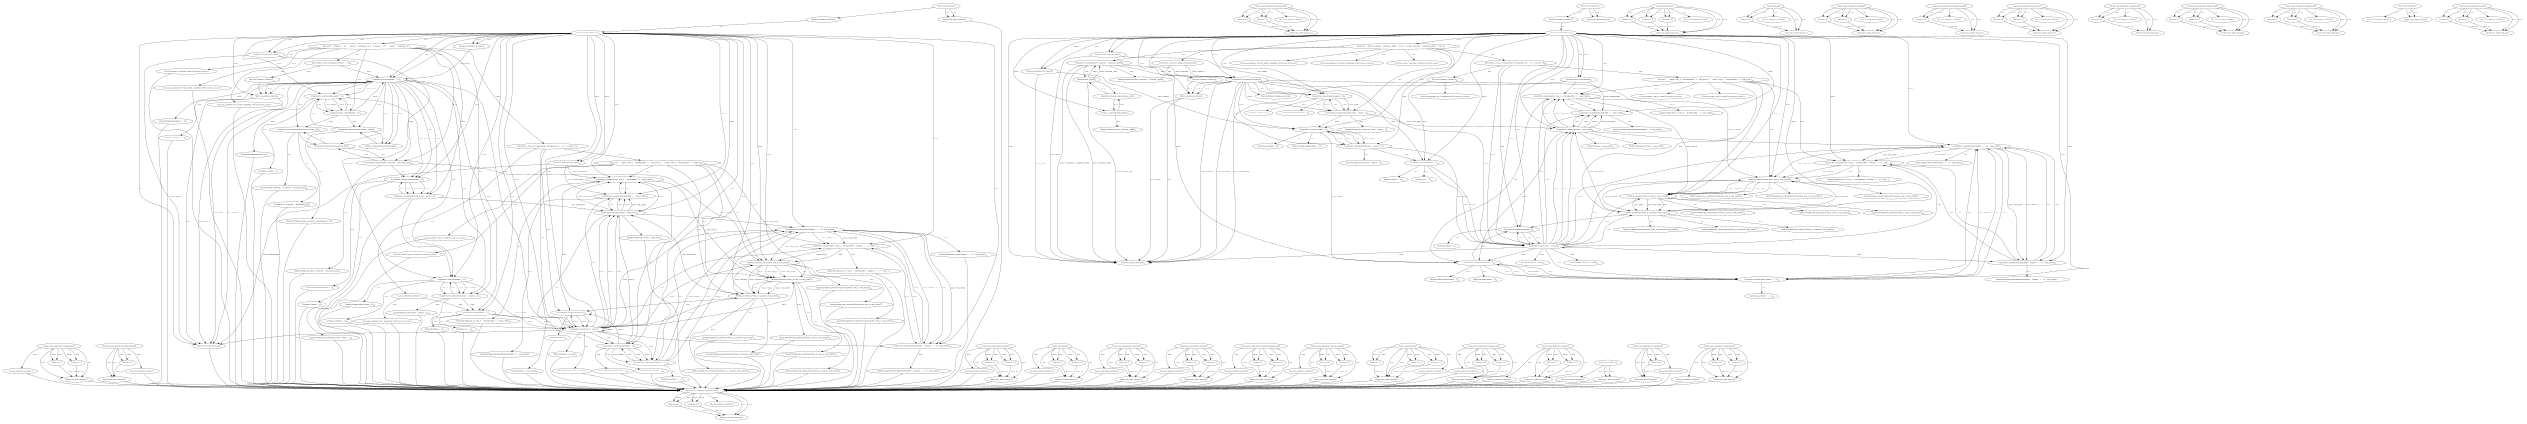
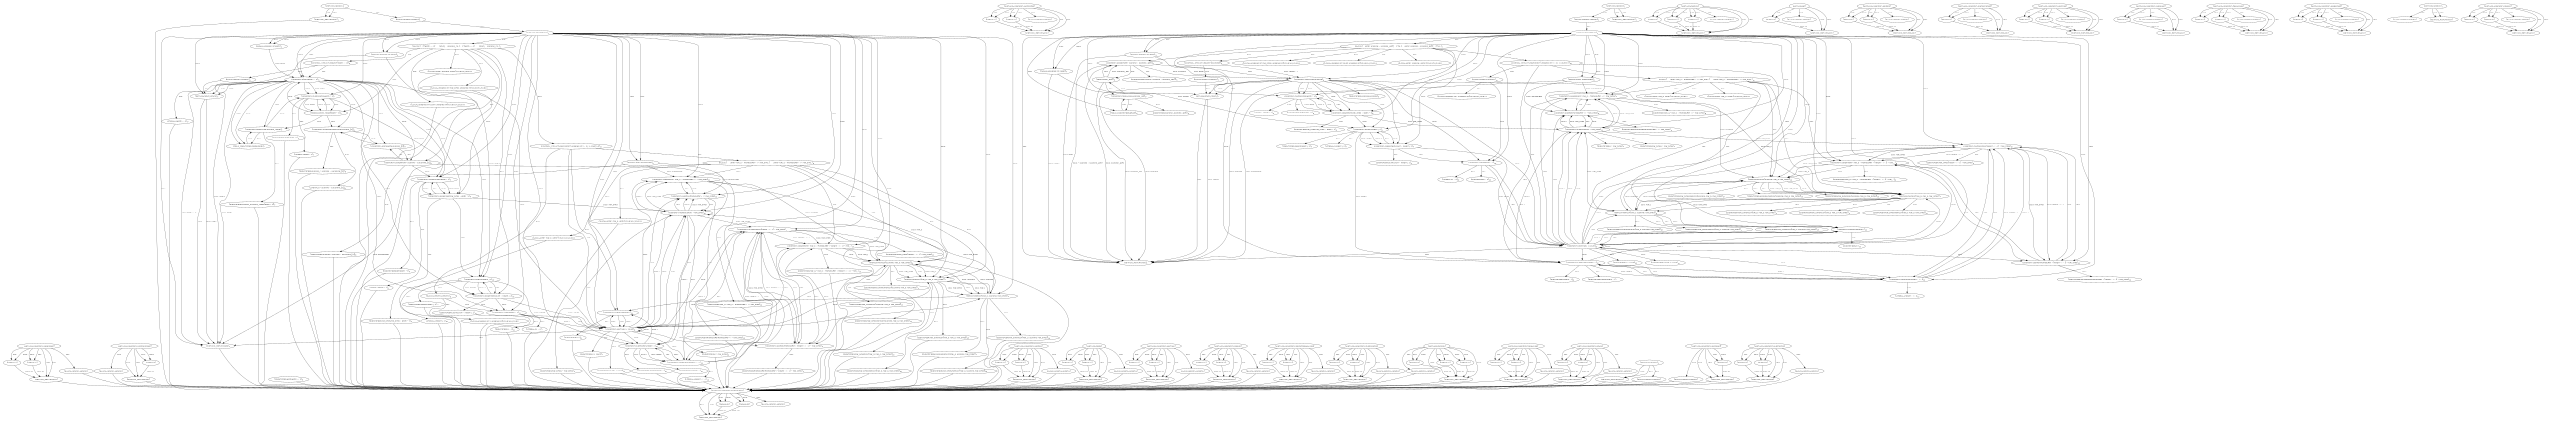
edge "(<operator>.equals,width == 0)" -> "(IDENTIFIER,width,width == 0)": removed, label "AST:"
edge "(FIELD_IDENTIFIER,get,get)" -> "(IDENTIFIER,scanline_,scanline_.get())": now "(<operator>.fieldAccess,scanline_.get)" -> "(IDENTIFIER,scanline_,scanline_.get())"
